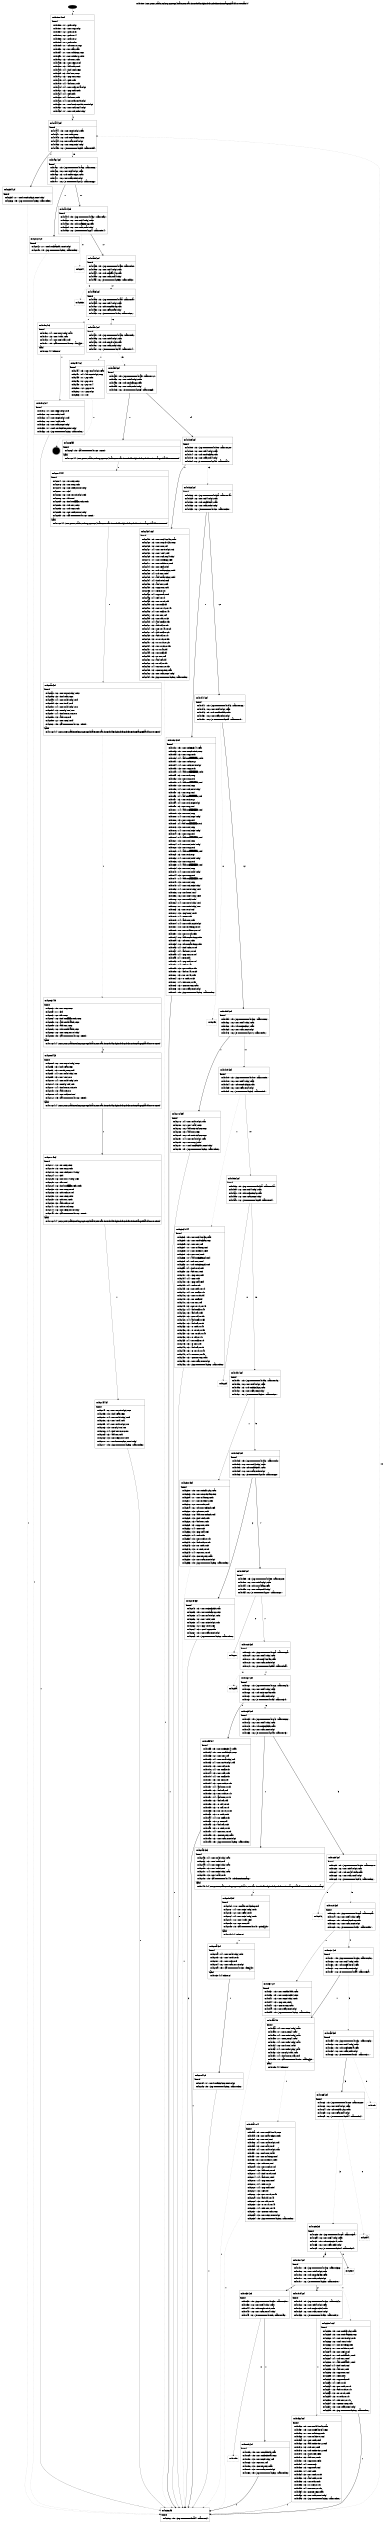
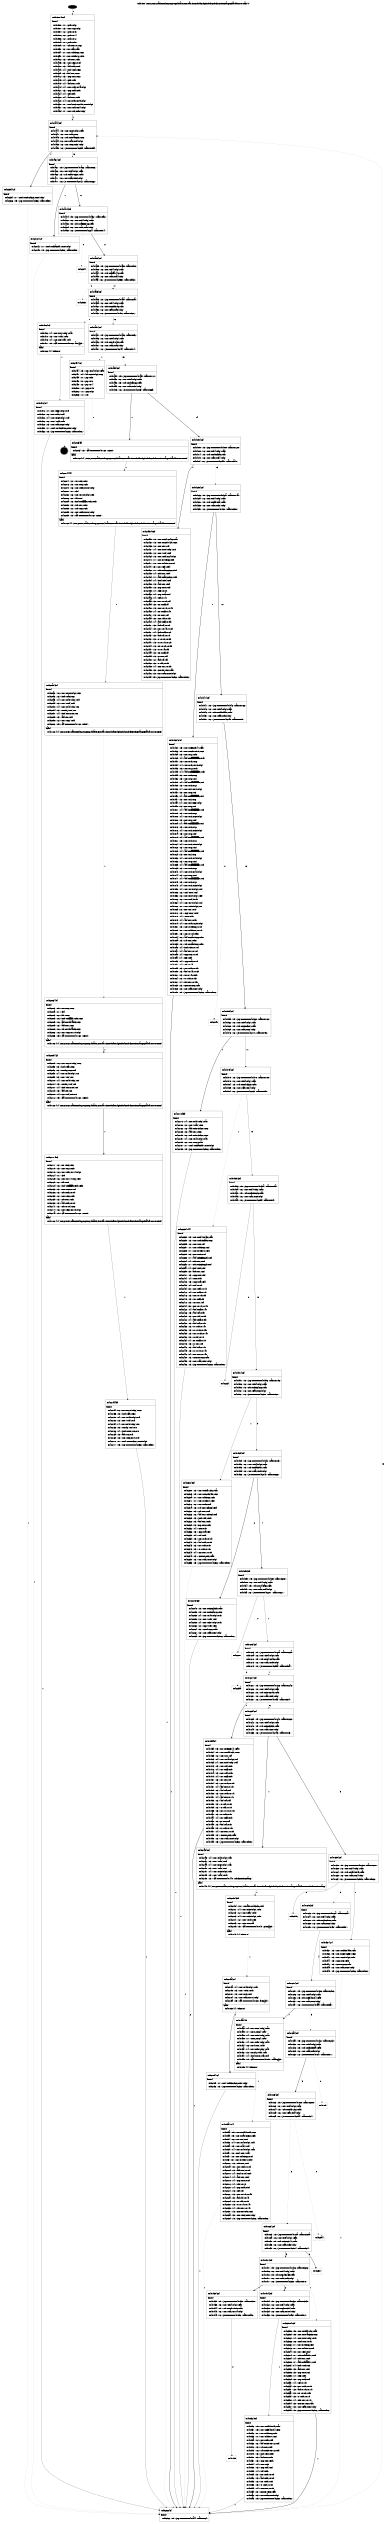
edge "0x401c75 [28]" -> "0x401f37 [27]": now "0x401c59 [28]" -> "0x401f37 [27]"
node "0x401ed6 [27]": removed
